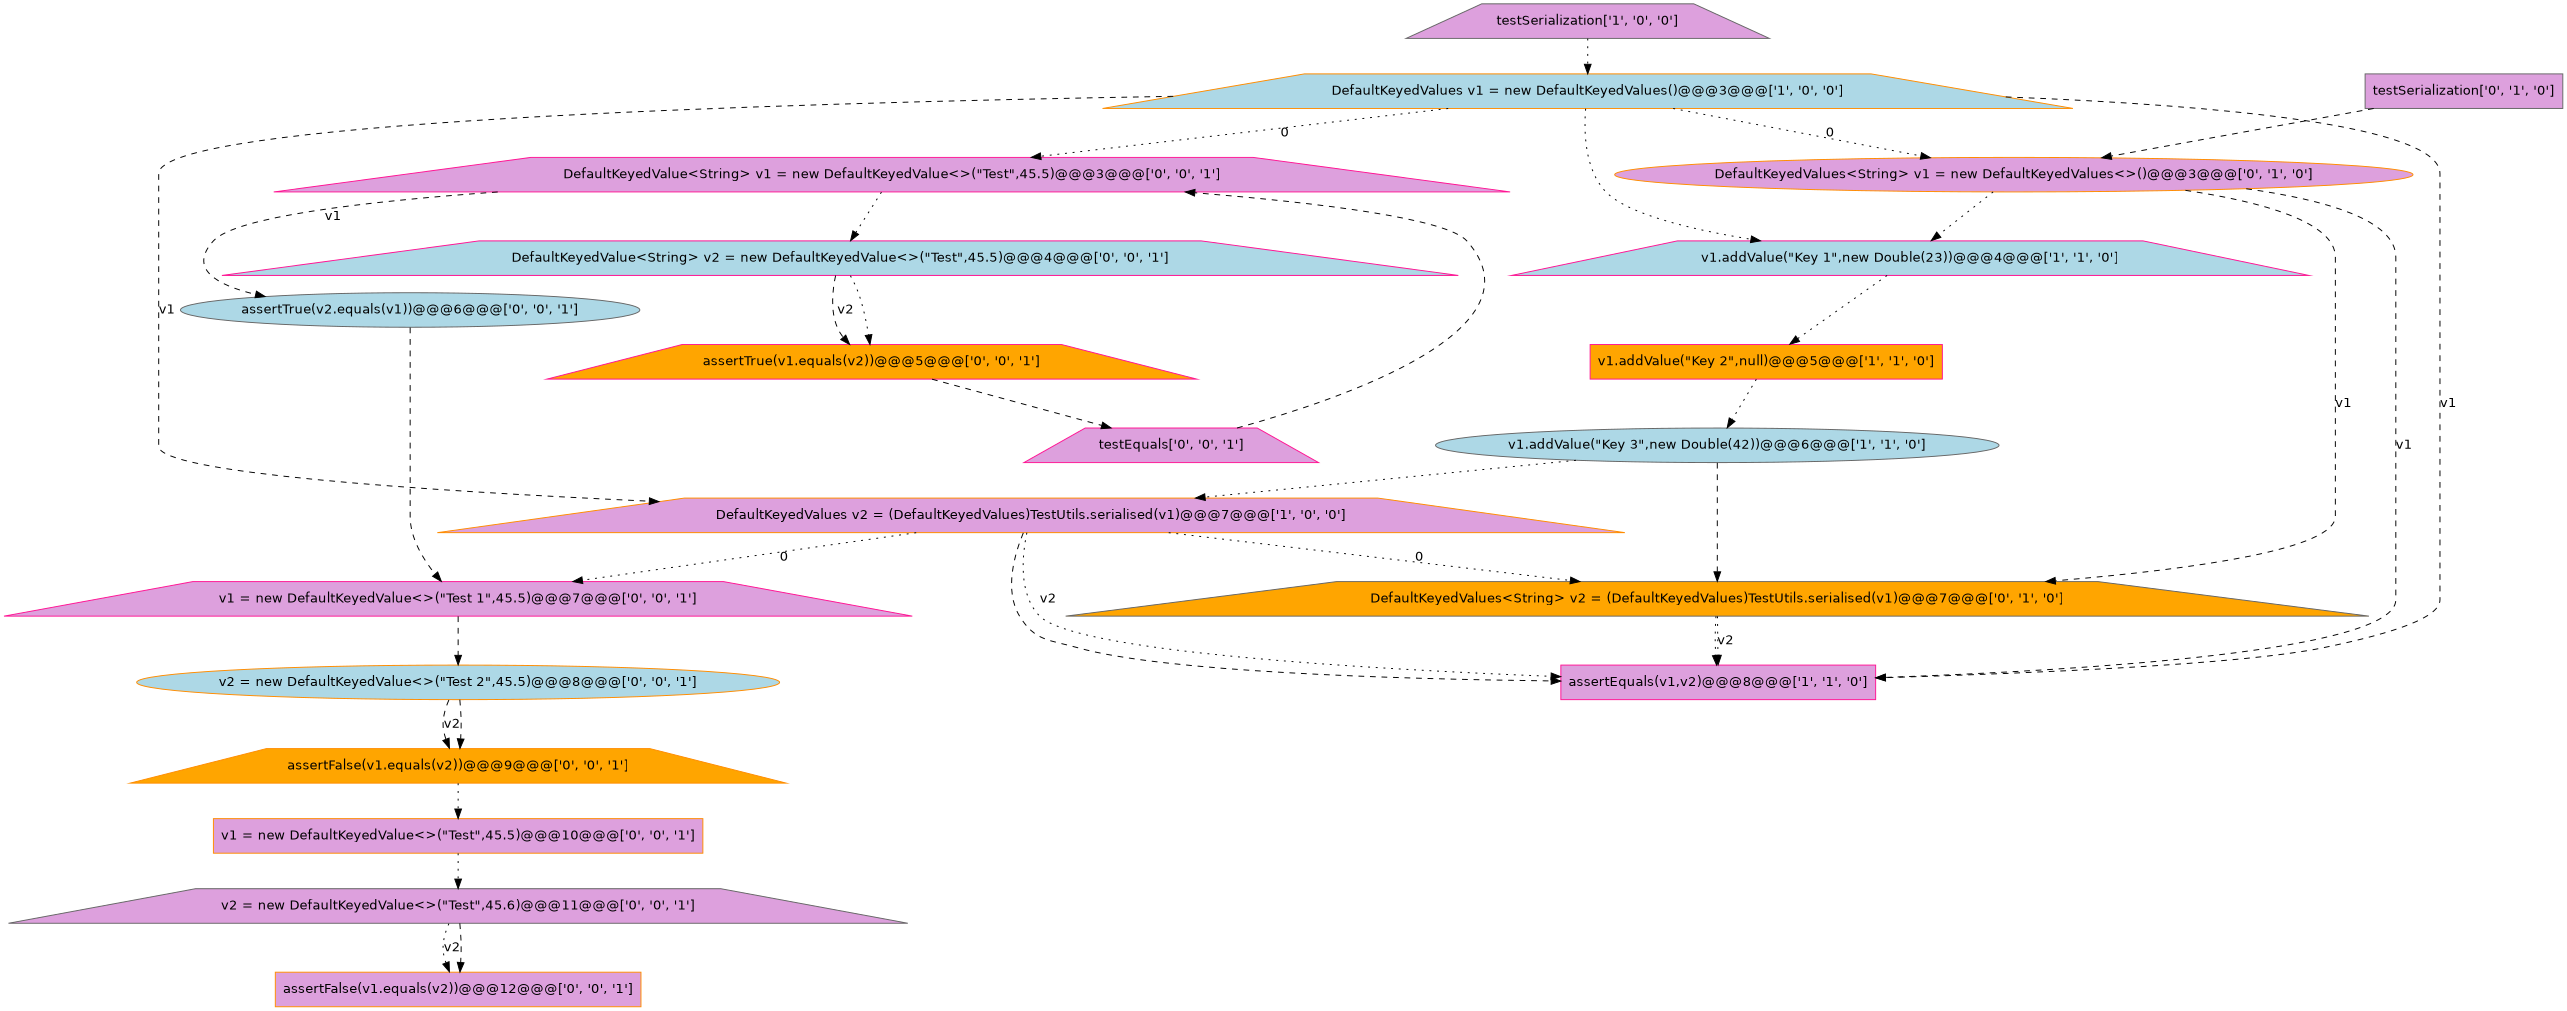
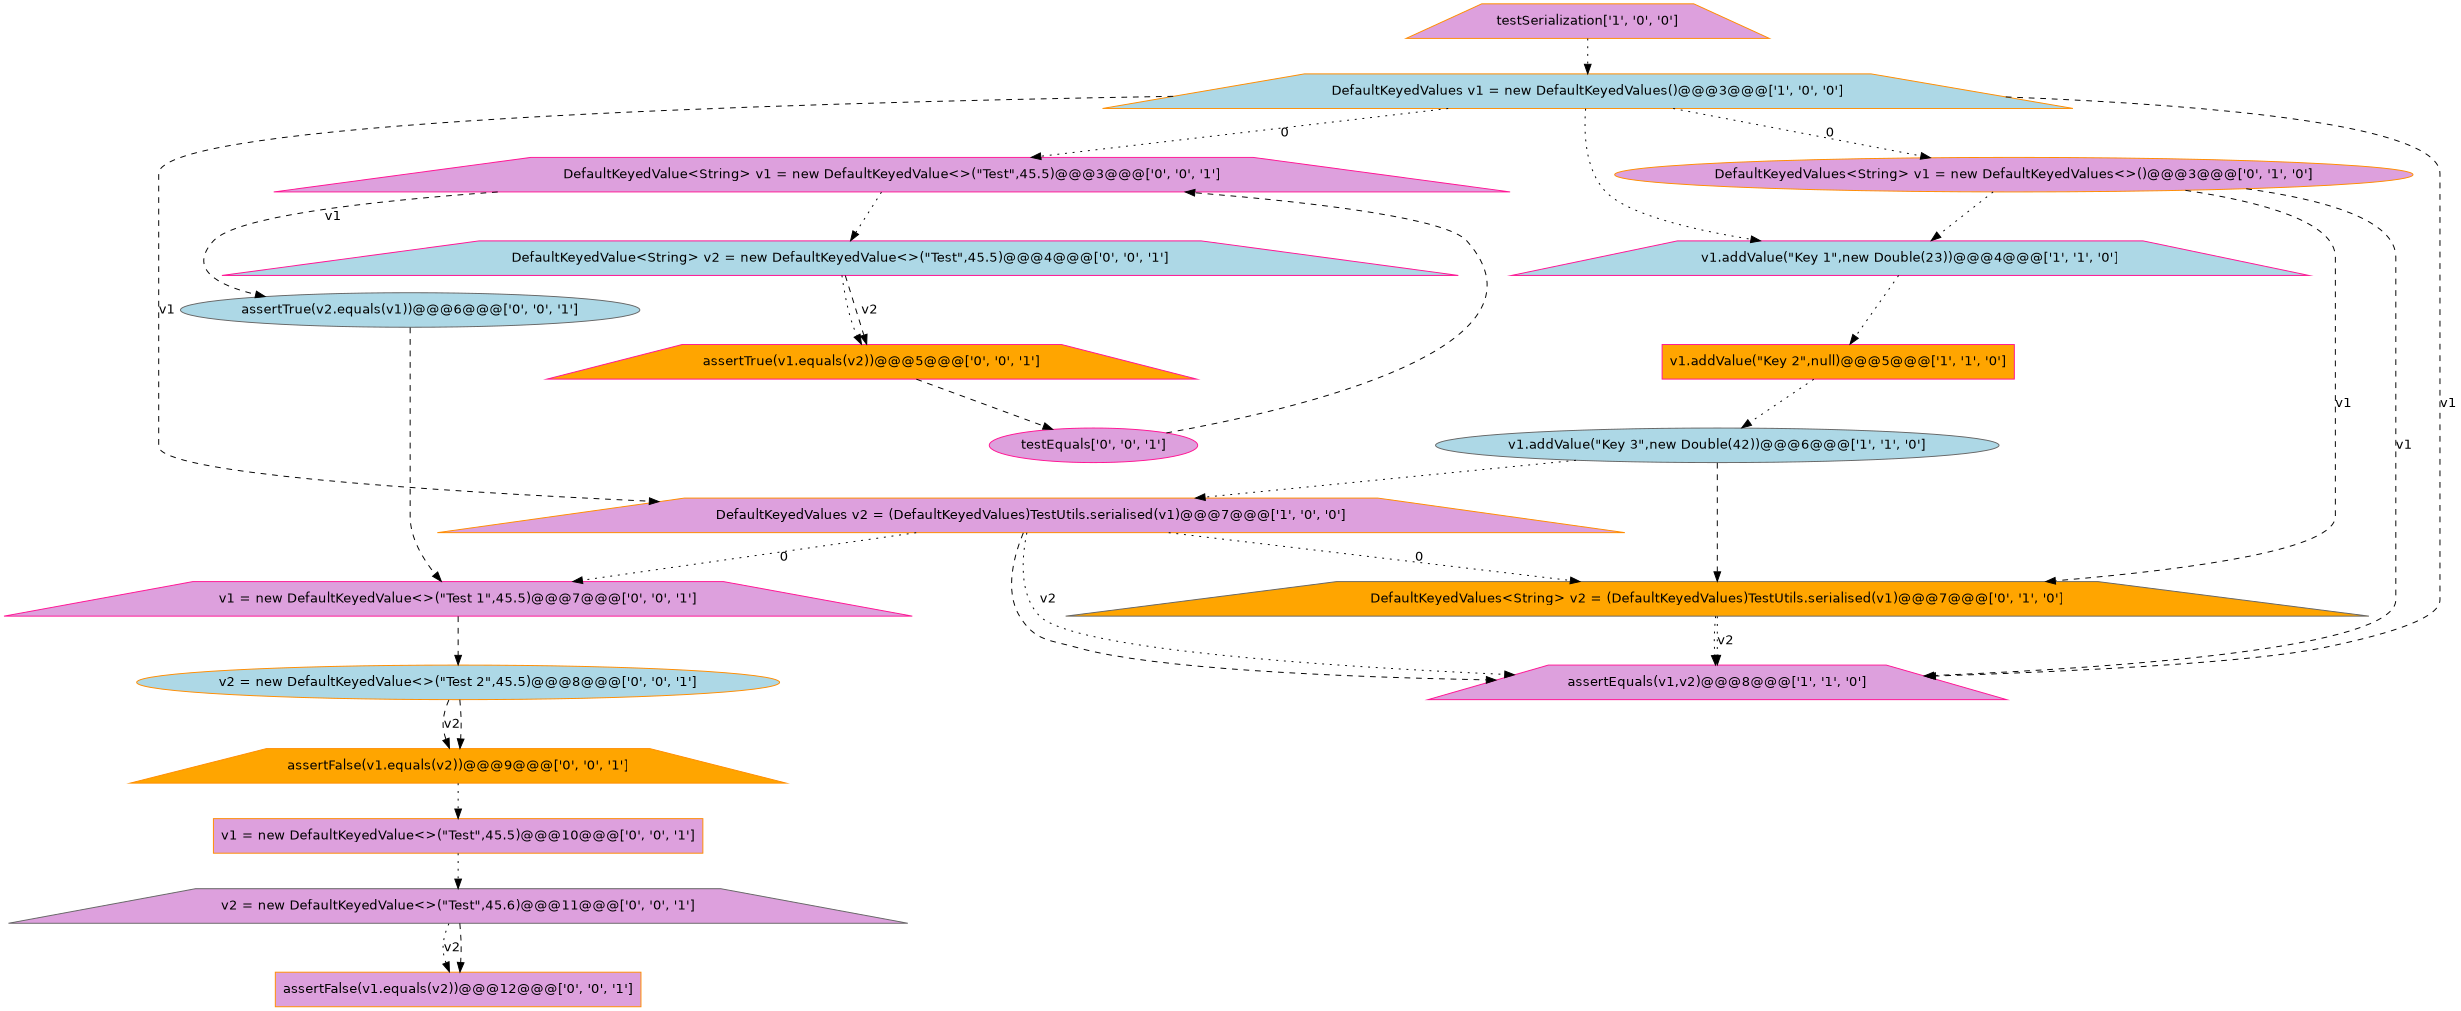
node "testSerialization['1', '0', '0']": color gray40 -> darkorange
node "testSerialization['0', '1', '0']": removed
node "testEquals['0', '0', '1']": shape trapezium -> ellipse
node "assertEquals(v1,v2)@@@8@@@['1', '1', '0']": shape box -> trapezium
